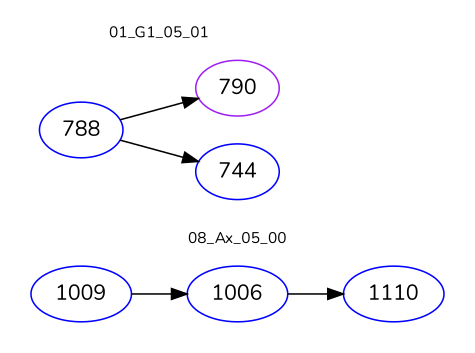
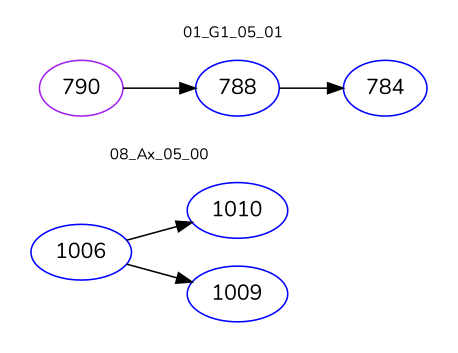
edge "788" -> "790": reversed
node "744": label "744" -> "784"
edge "1009" -> "1006": reversed
node "1110": label "1110" -> "1010"
